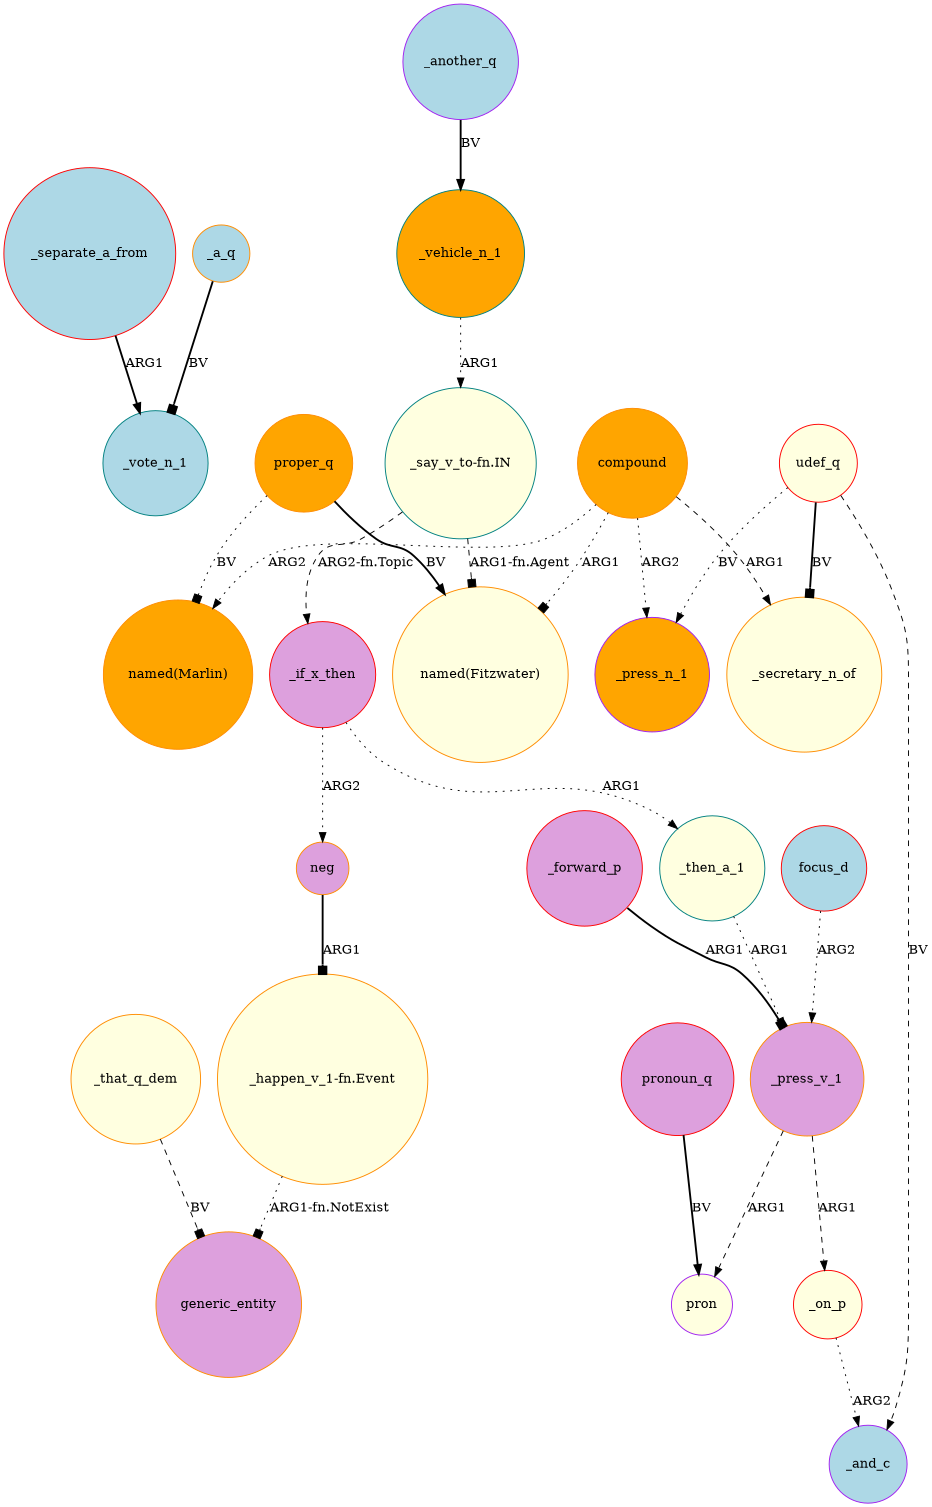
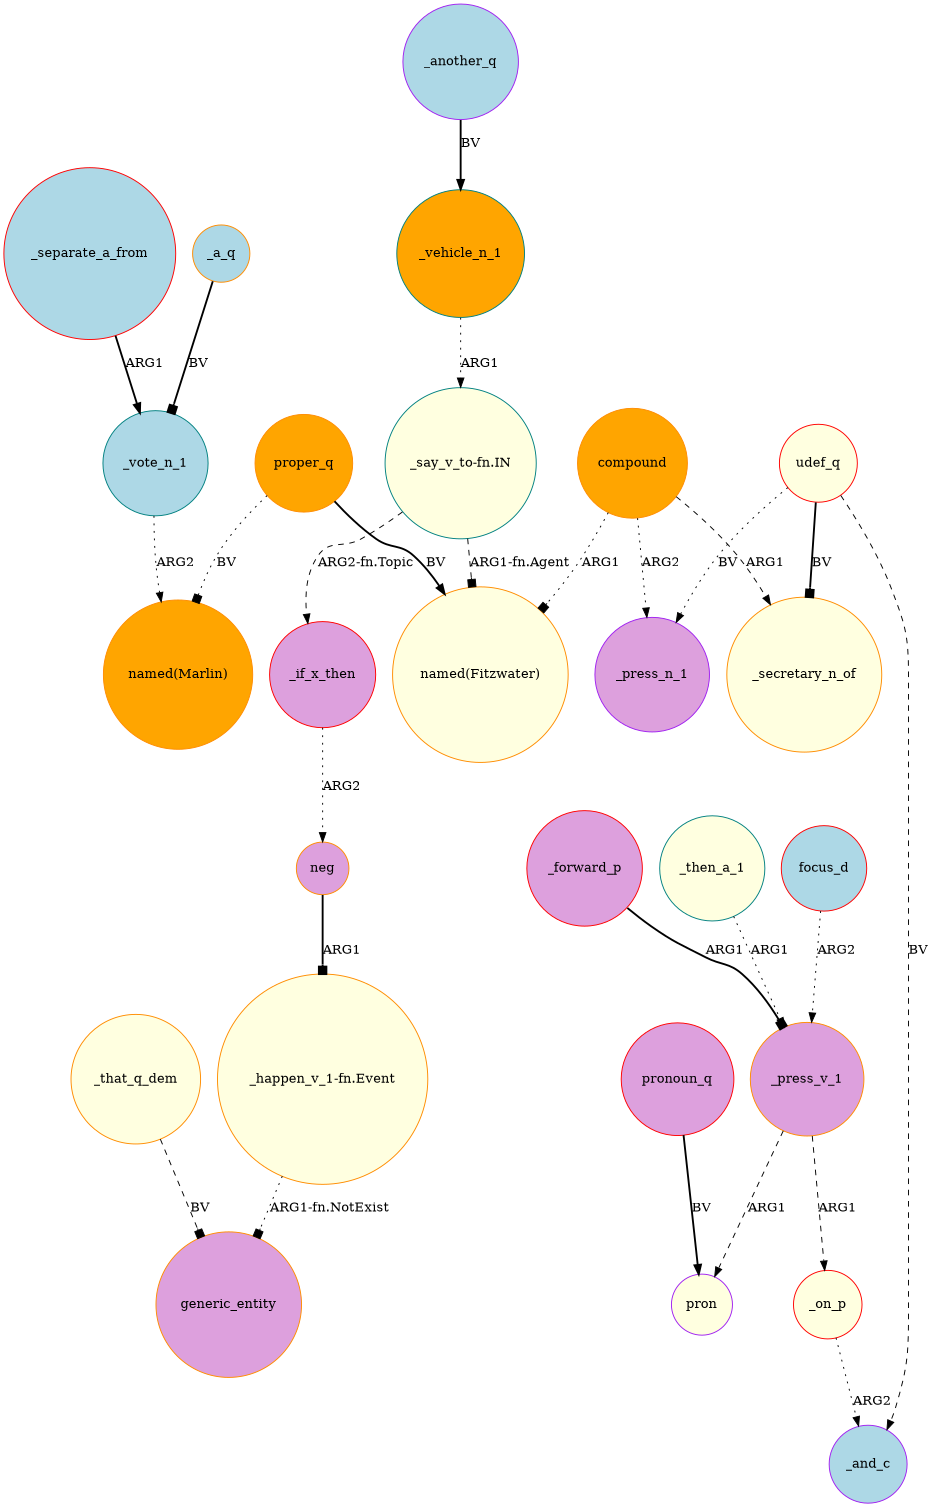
edge "compound" -> "named(Marlin)": now "_vote_n_1" -> "named(Marlin)"
node "_press_n_1": fillcolor orange -> plum
edge "_if_x_then" -> "_then_a_1": removed, label "ARG1"
